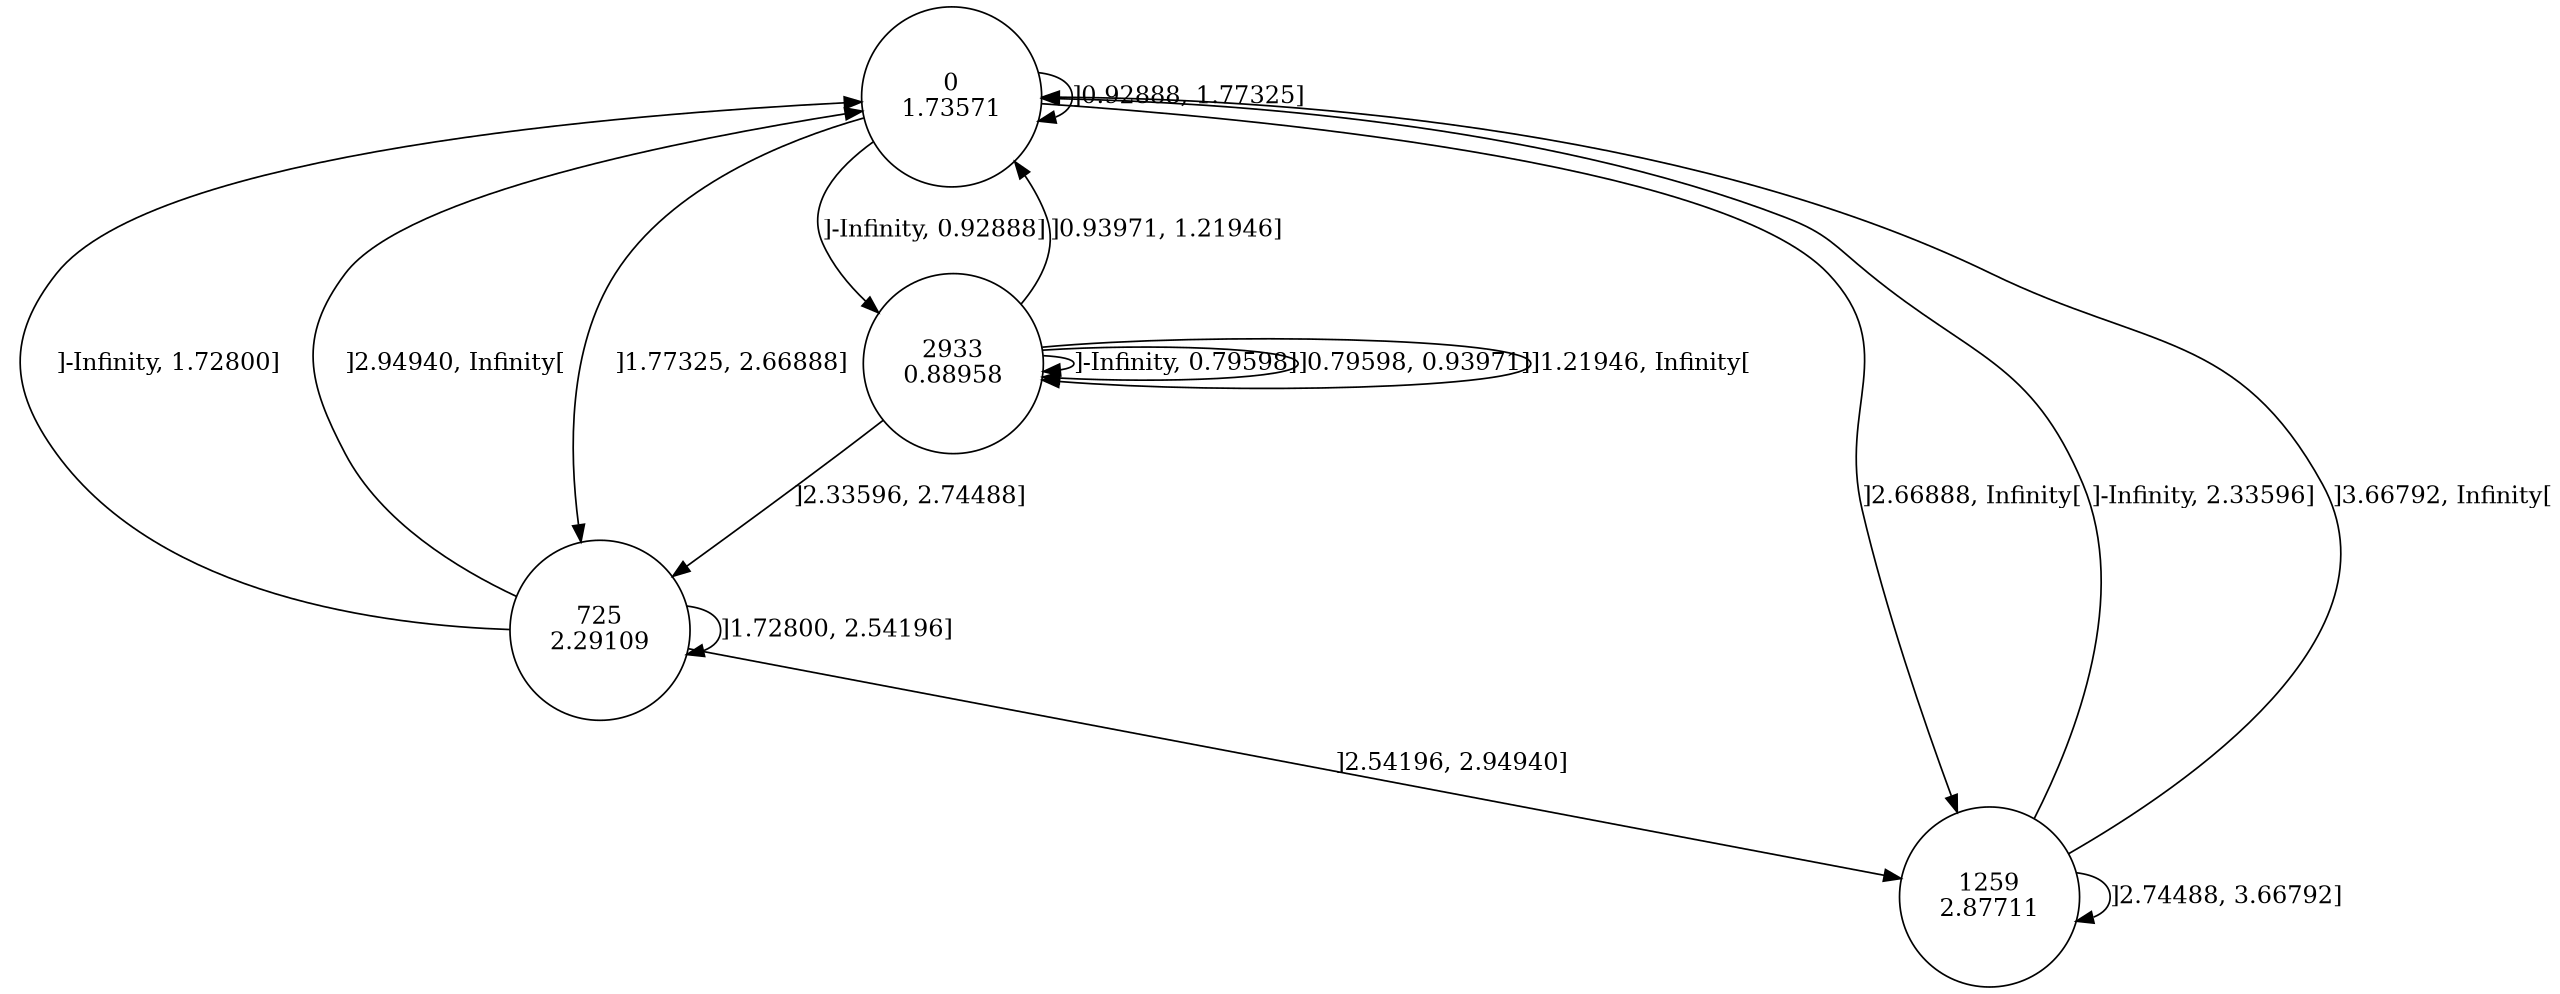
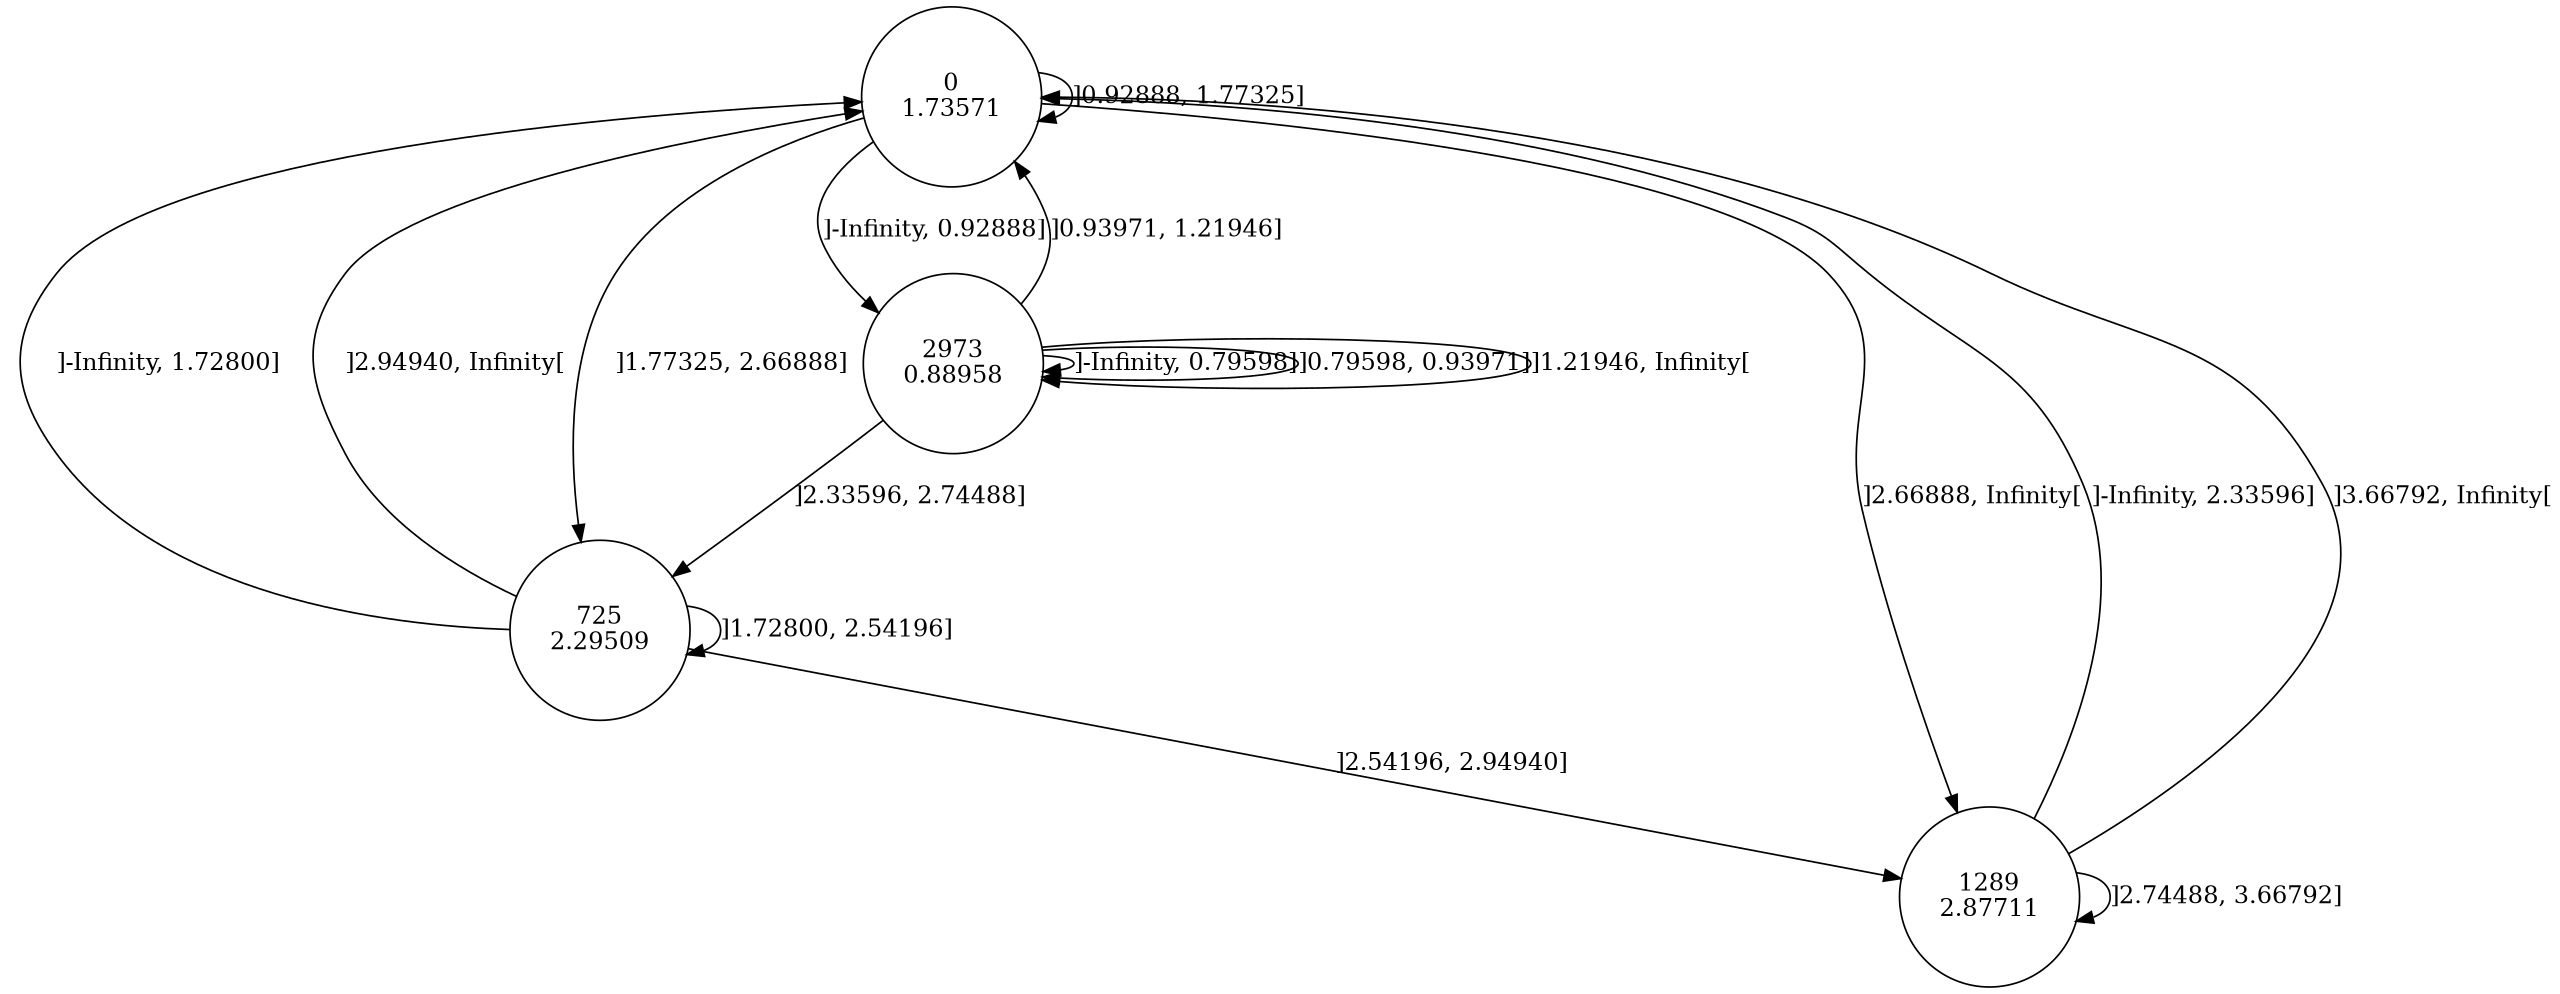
node "2933 0.88958": label "2933 0.88958" -> "2973 0.88958"
node "725 2.29109": label "725 2.29109" -> "725 2.29509"
node "1259 2.87711": label "1259 2.87711" -> "1289 2.87711"
